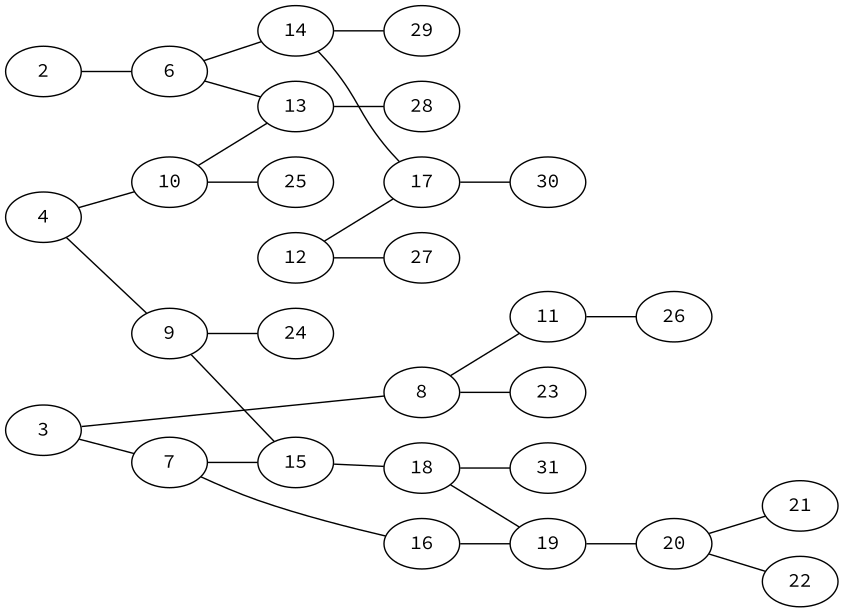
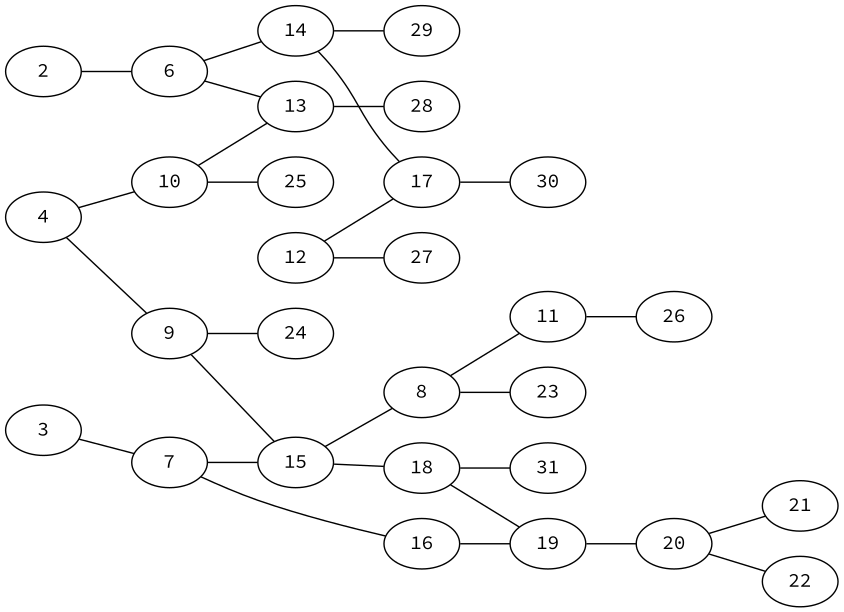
edge "8" -- "3": now "8" -- "15"
